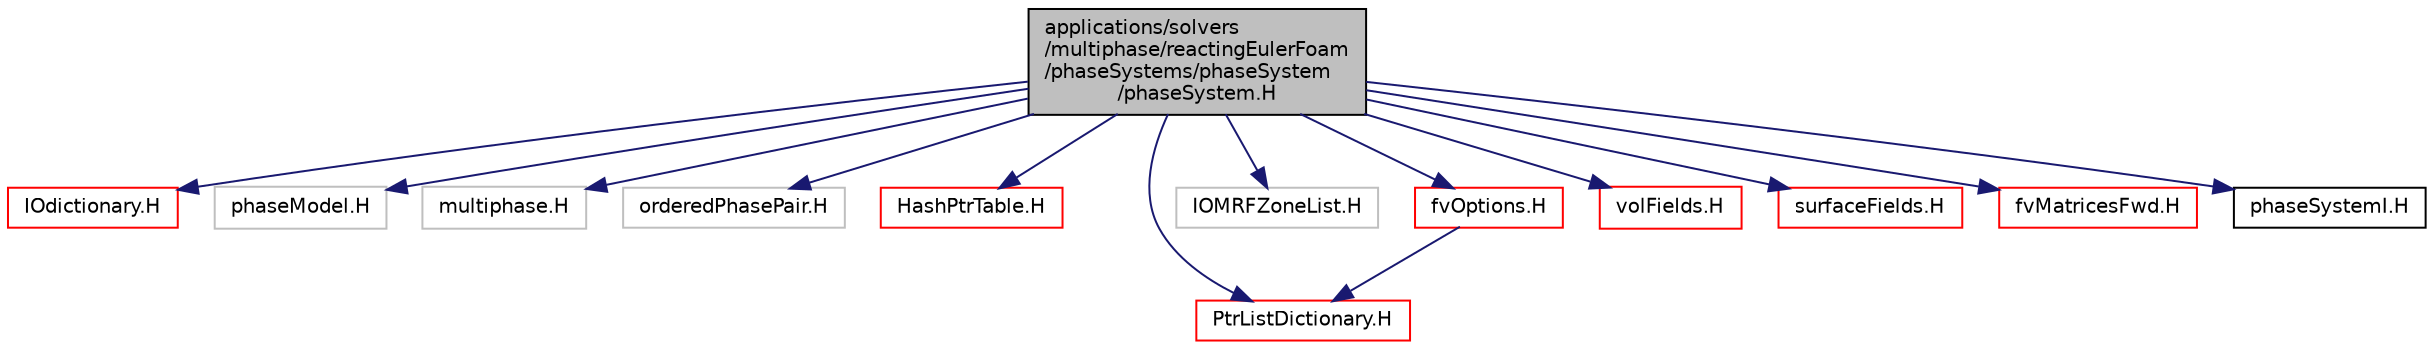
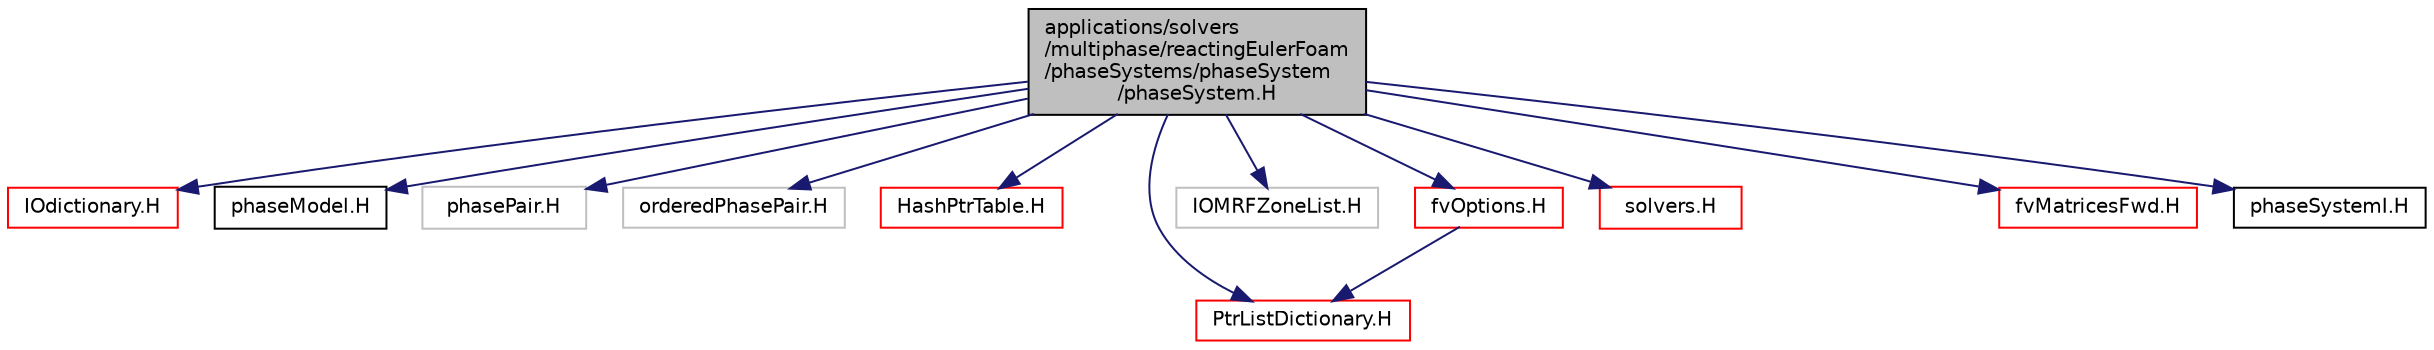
node "phaseModel.H": color grey75 -> black
node "multiphase.H": label "multiphase.H" -> "phasePair.H"
node "volFields.H": label "volFields.H" -> "solvers.H"
node "surfaceFields.H": removed
